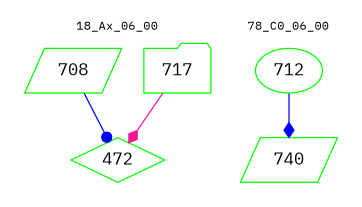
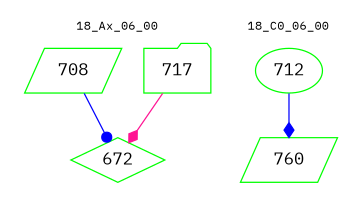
cluster "78_C0_06_00": label "78_C0_06_00" -> "18_C0_06_00"
node "472": label "472" -> "672"
node "740": label "740" -> "760"
